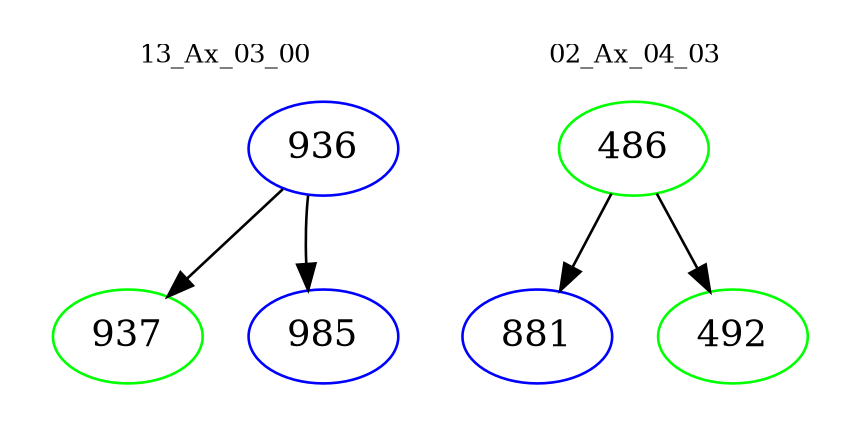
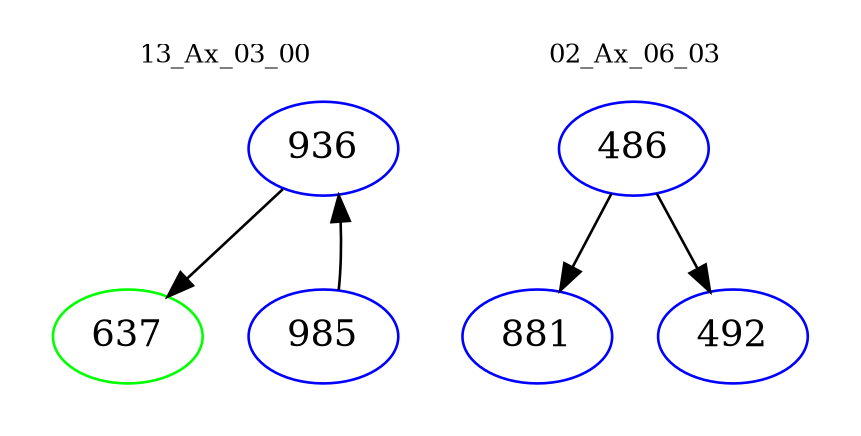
cluster "02_Ax_04_03": label "02_Ax_04_03" -> "02_Ax_06_03"
node "486": color green -> blue
edge "936" -> "985": reversed
node "937": label "937" -> "637"
node "492": color green -> blue
